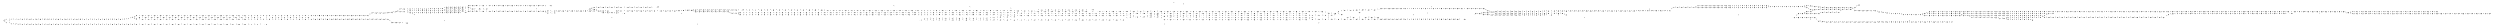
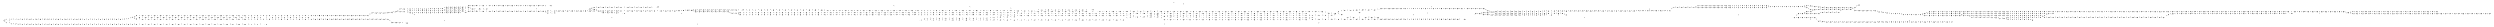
node "S1079": added
